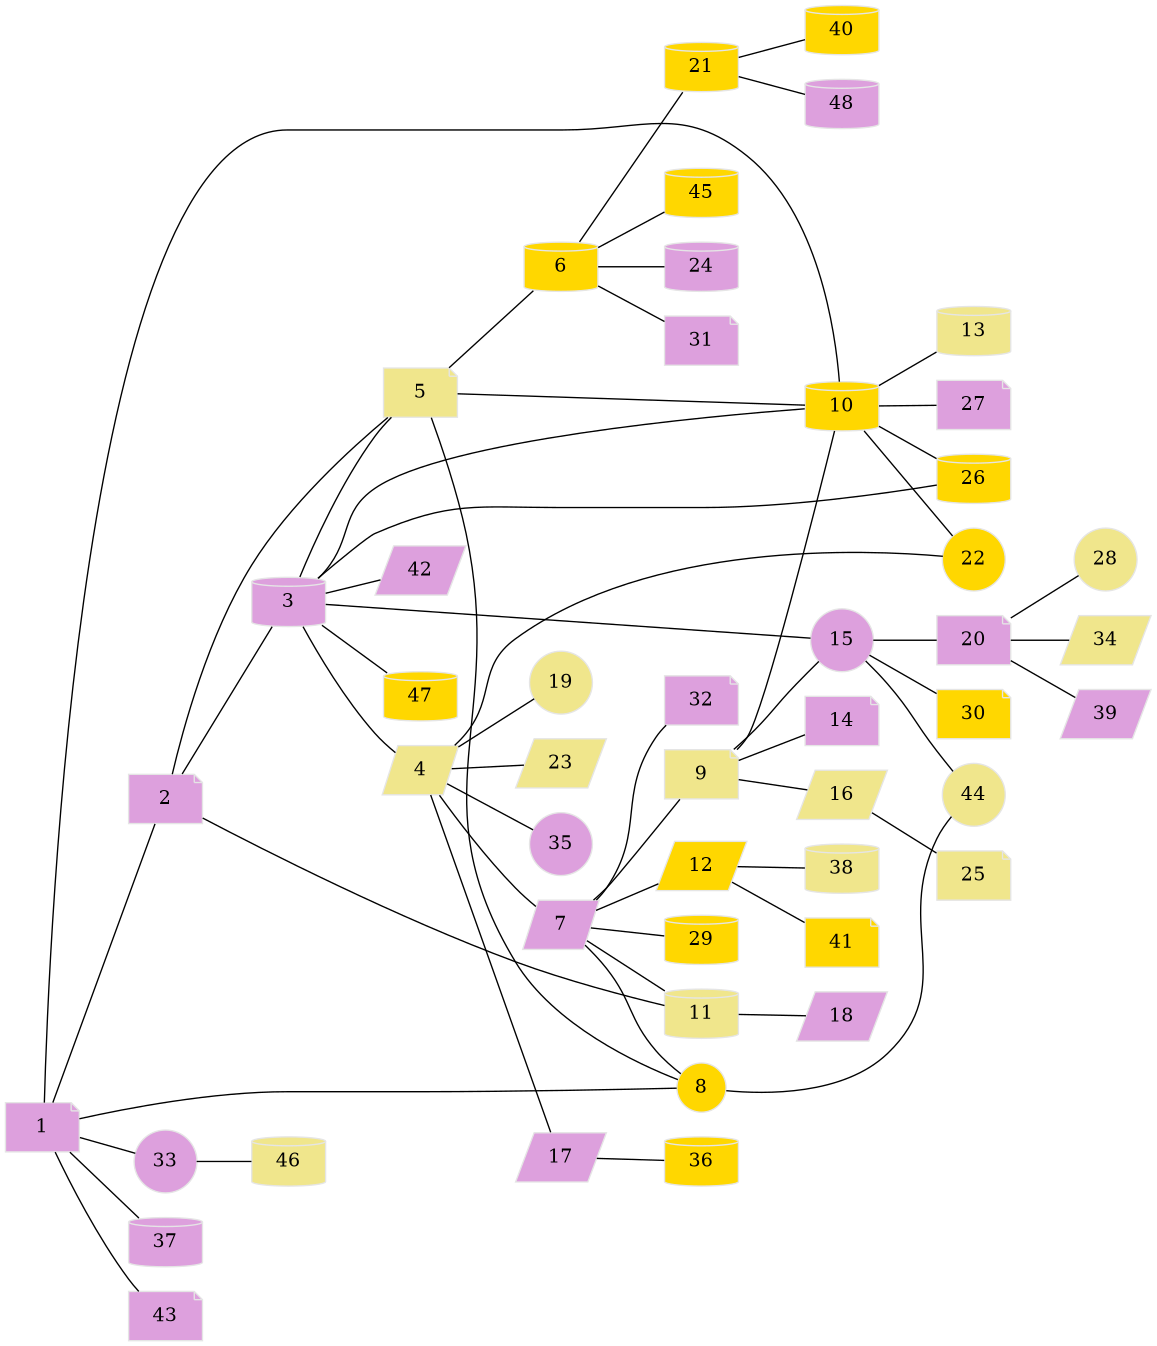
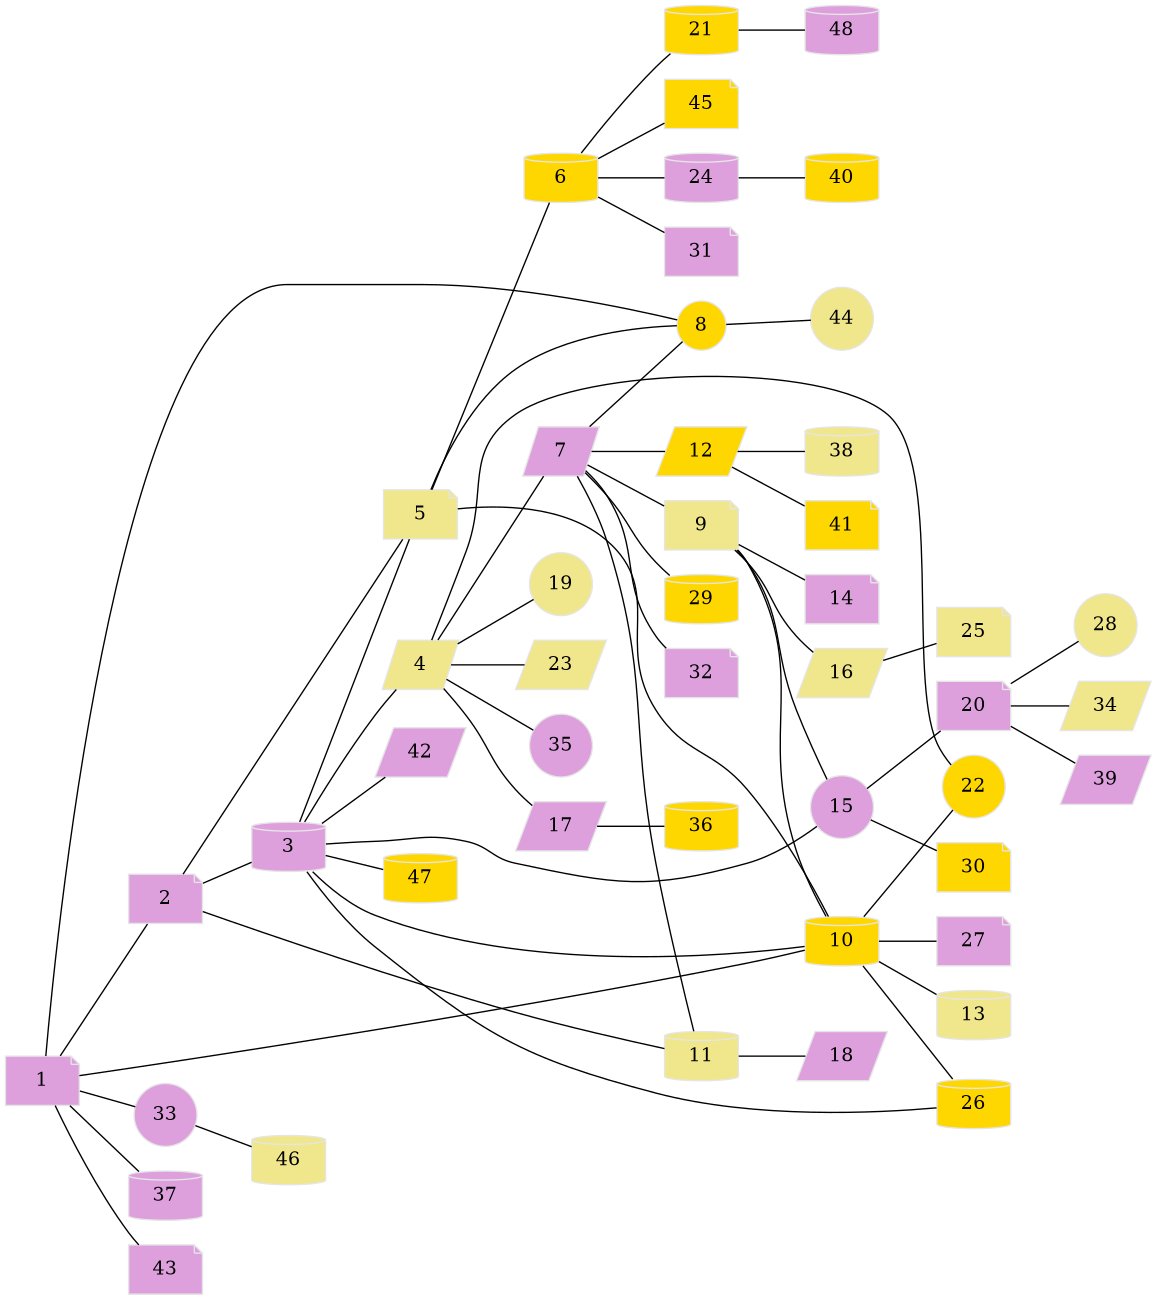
edge "40" -- "21": now "40" -- "24"
node "45": shape cylinder -> note
edge "15" -- "44": removed
